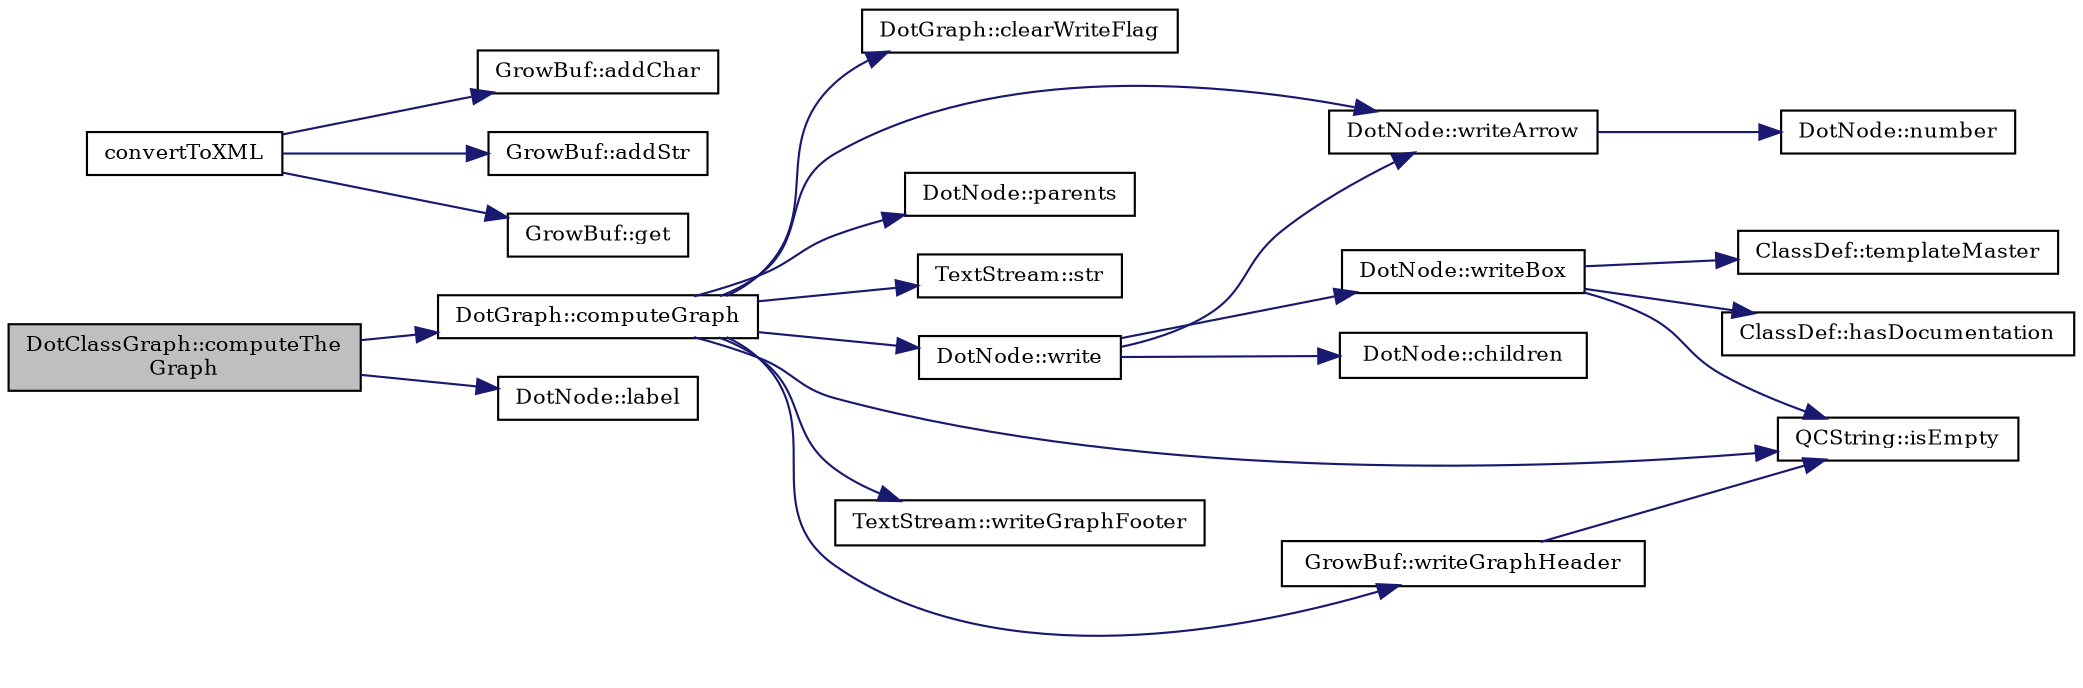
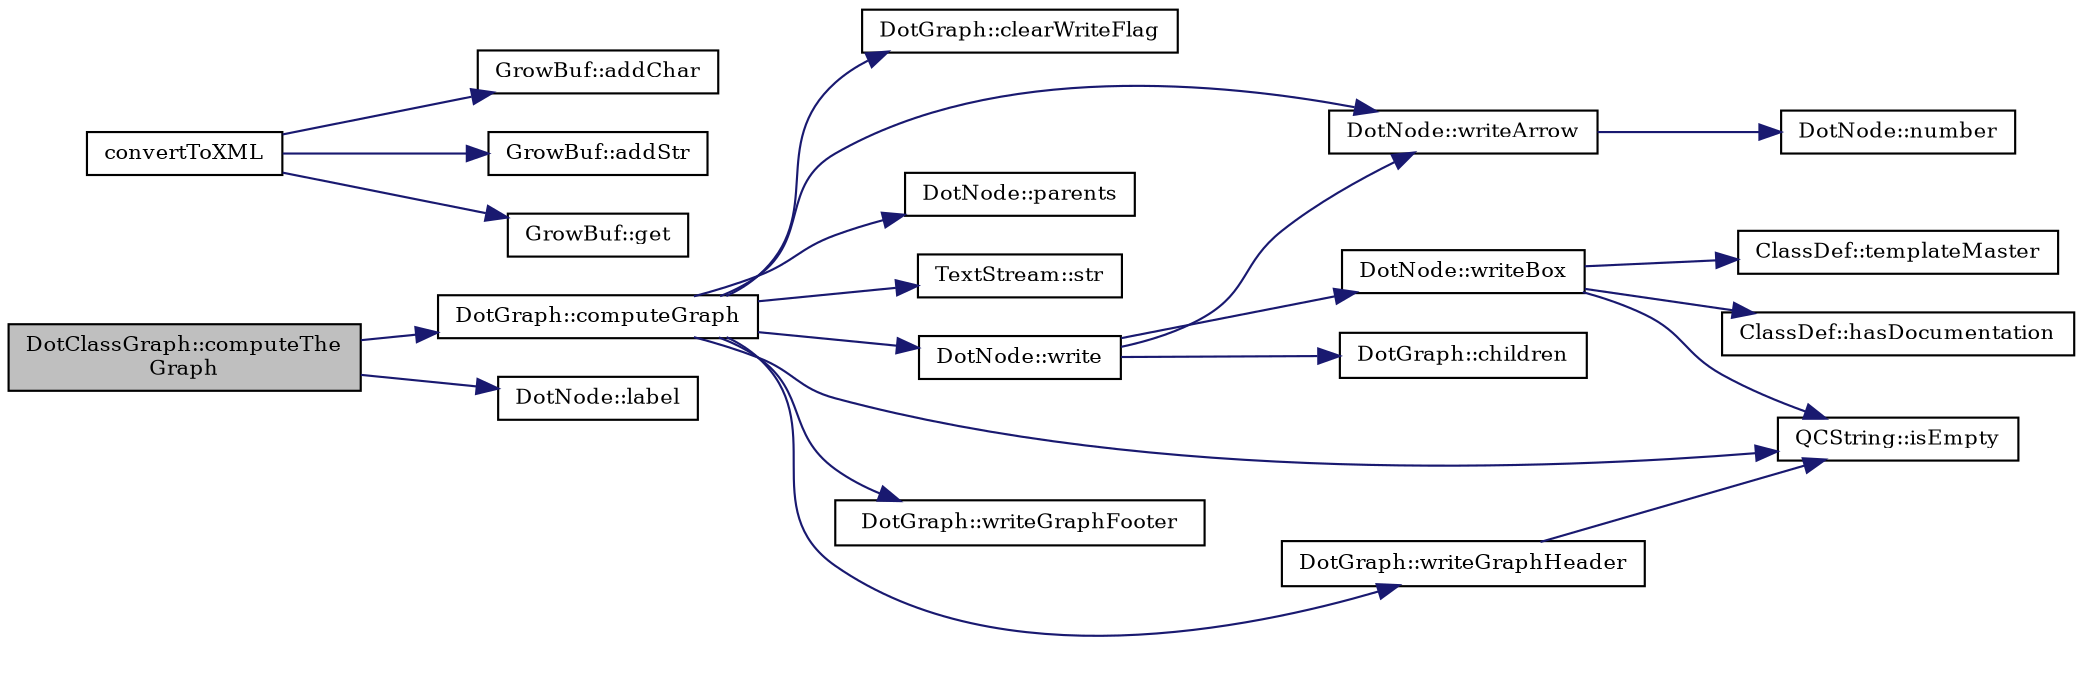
node "DotNode::children": label "DotNode::children" -> "DotGraph::children"
node "TextStream::writeGraphFooter": label "TextStream::writeGraphFooter" -> "DotGraph::writeGraphFooter"
node "GrowBuf::writeGraphHeader": label "GrowBuf::writeGraphHeader" -> "DotGraph::writeGraphHeader"
